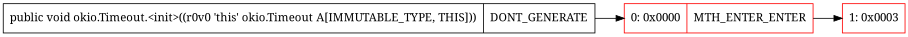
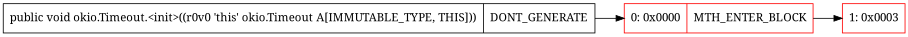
node "0: 0x0000": text "MTH_ENTER_ENTER" -> "MTH_ENTER_BLOCK"
